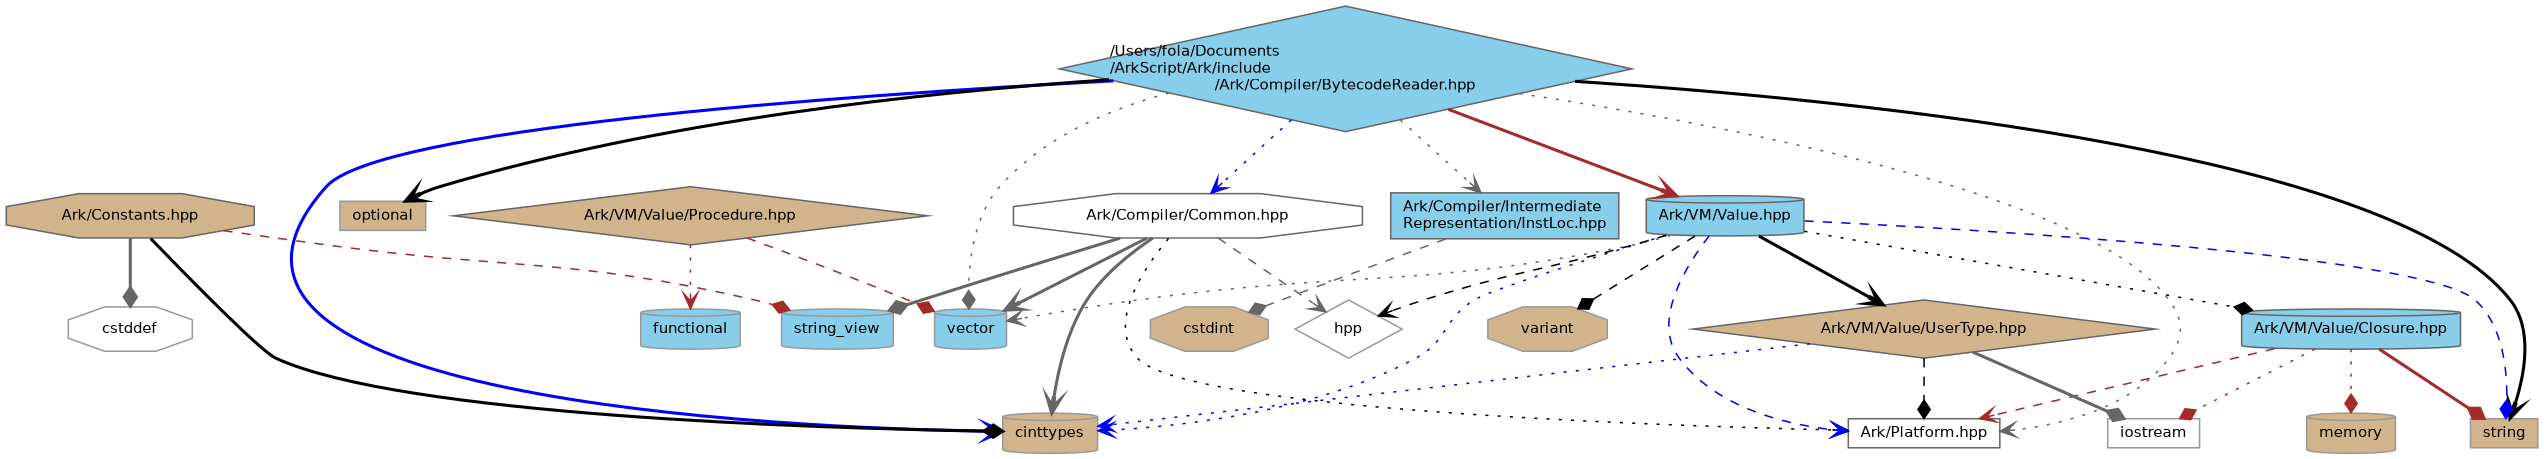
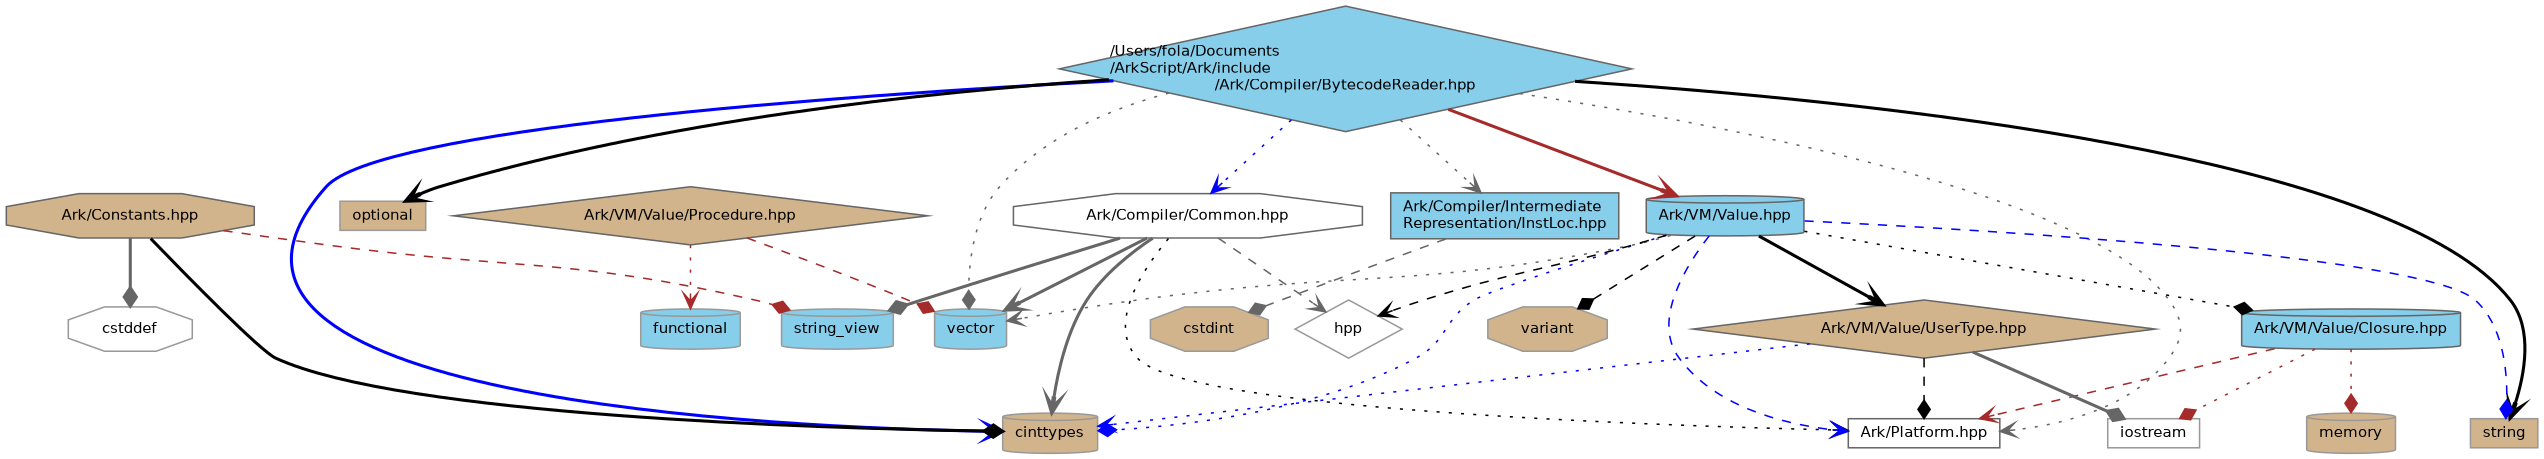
edge "Ark/VM/Value.hpp" -> "cinttypes": arrowhead vee -> diamond
edge "Ark/VM/Value/Closure.hpp" -> "string": removed
